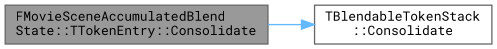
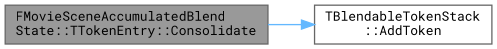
node "TBlendableTokenStack ::Consolidate": label "TBlendableTokenStack ::Consolidate" -> "TBlendableTokenStack ::AddToken"
